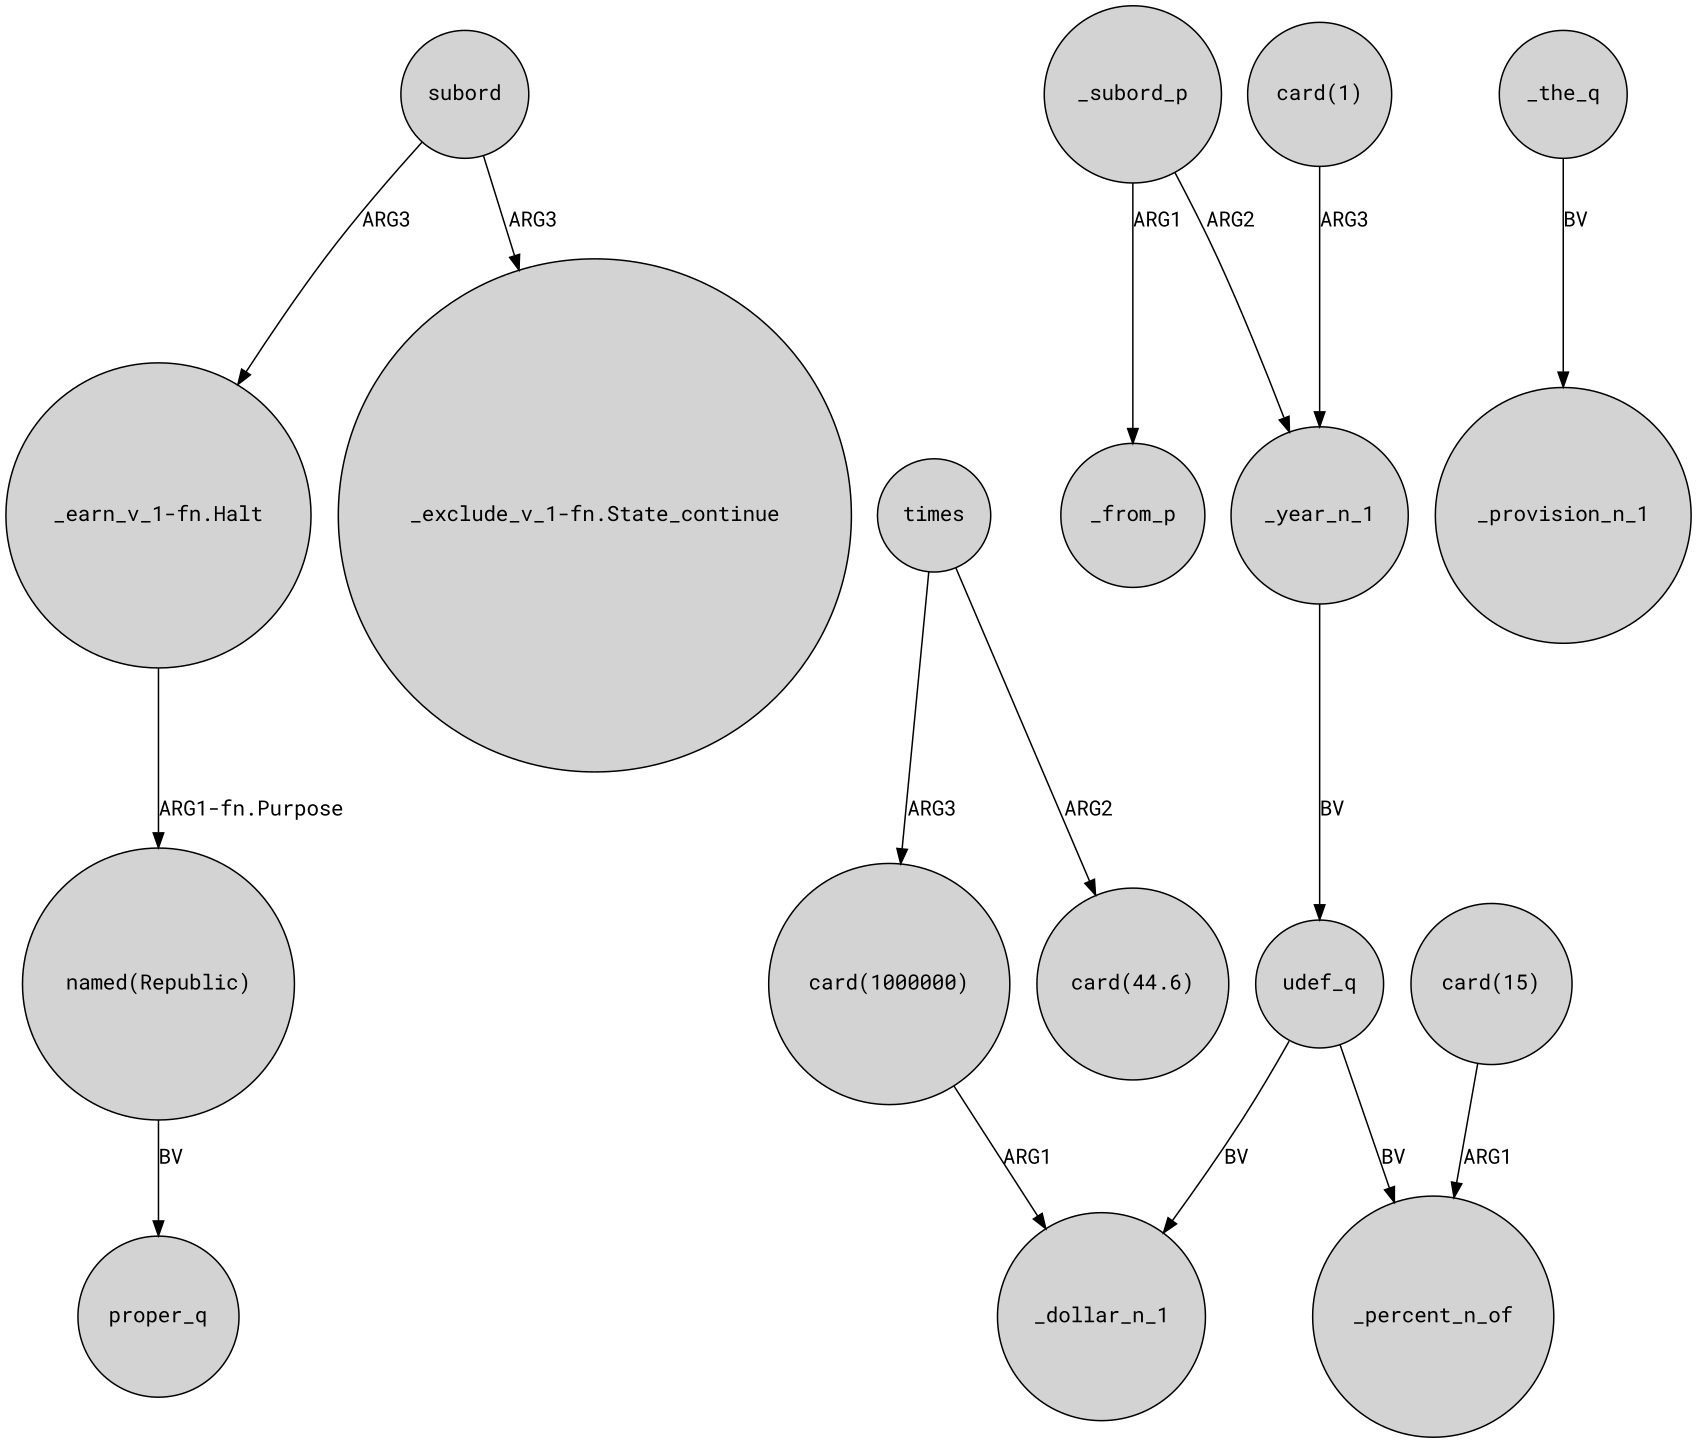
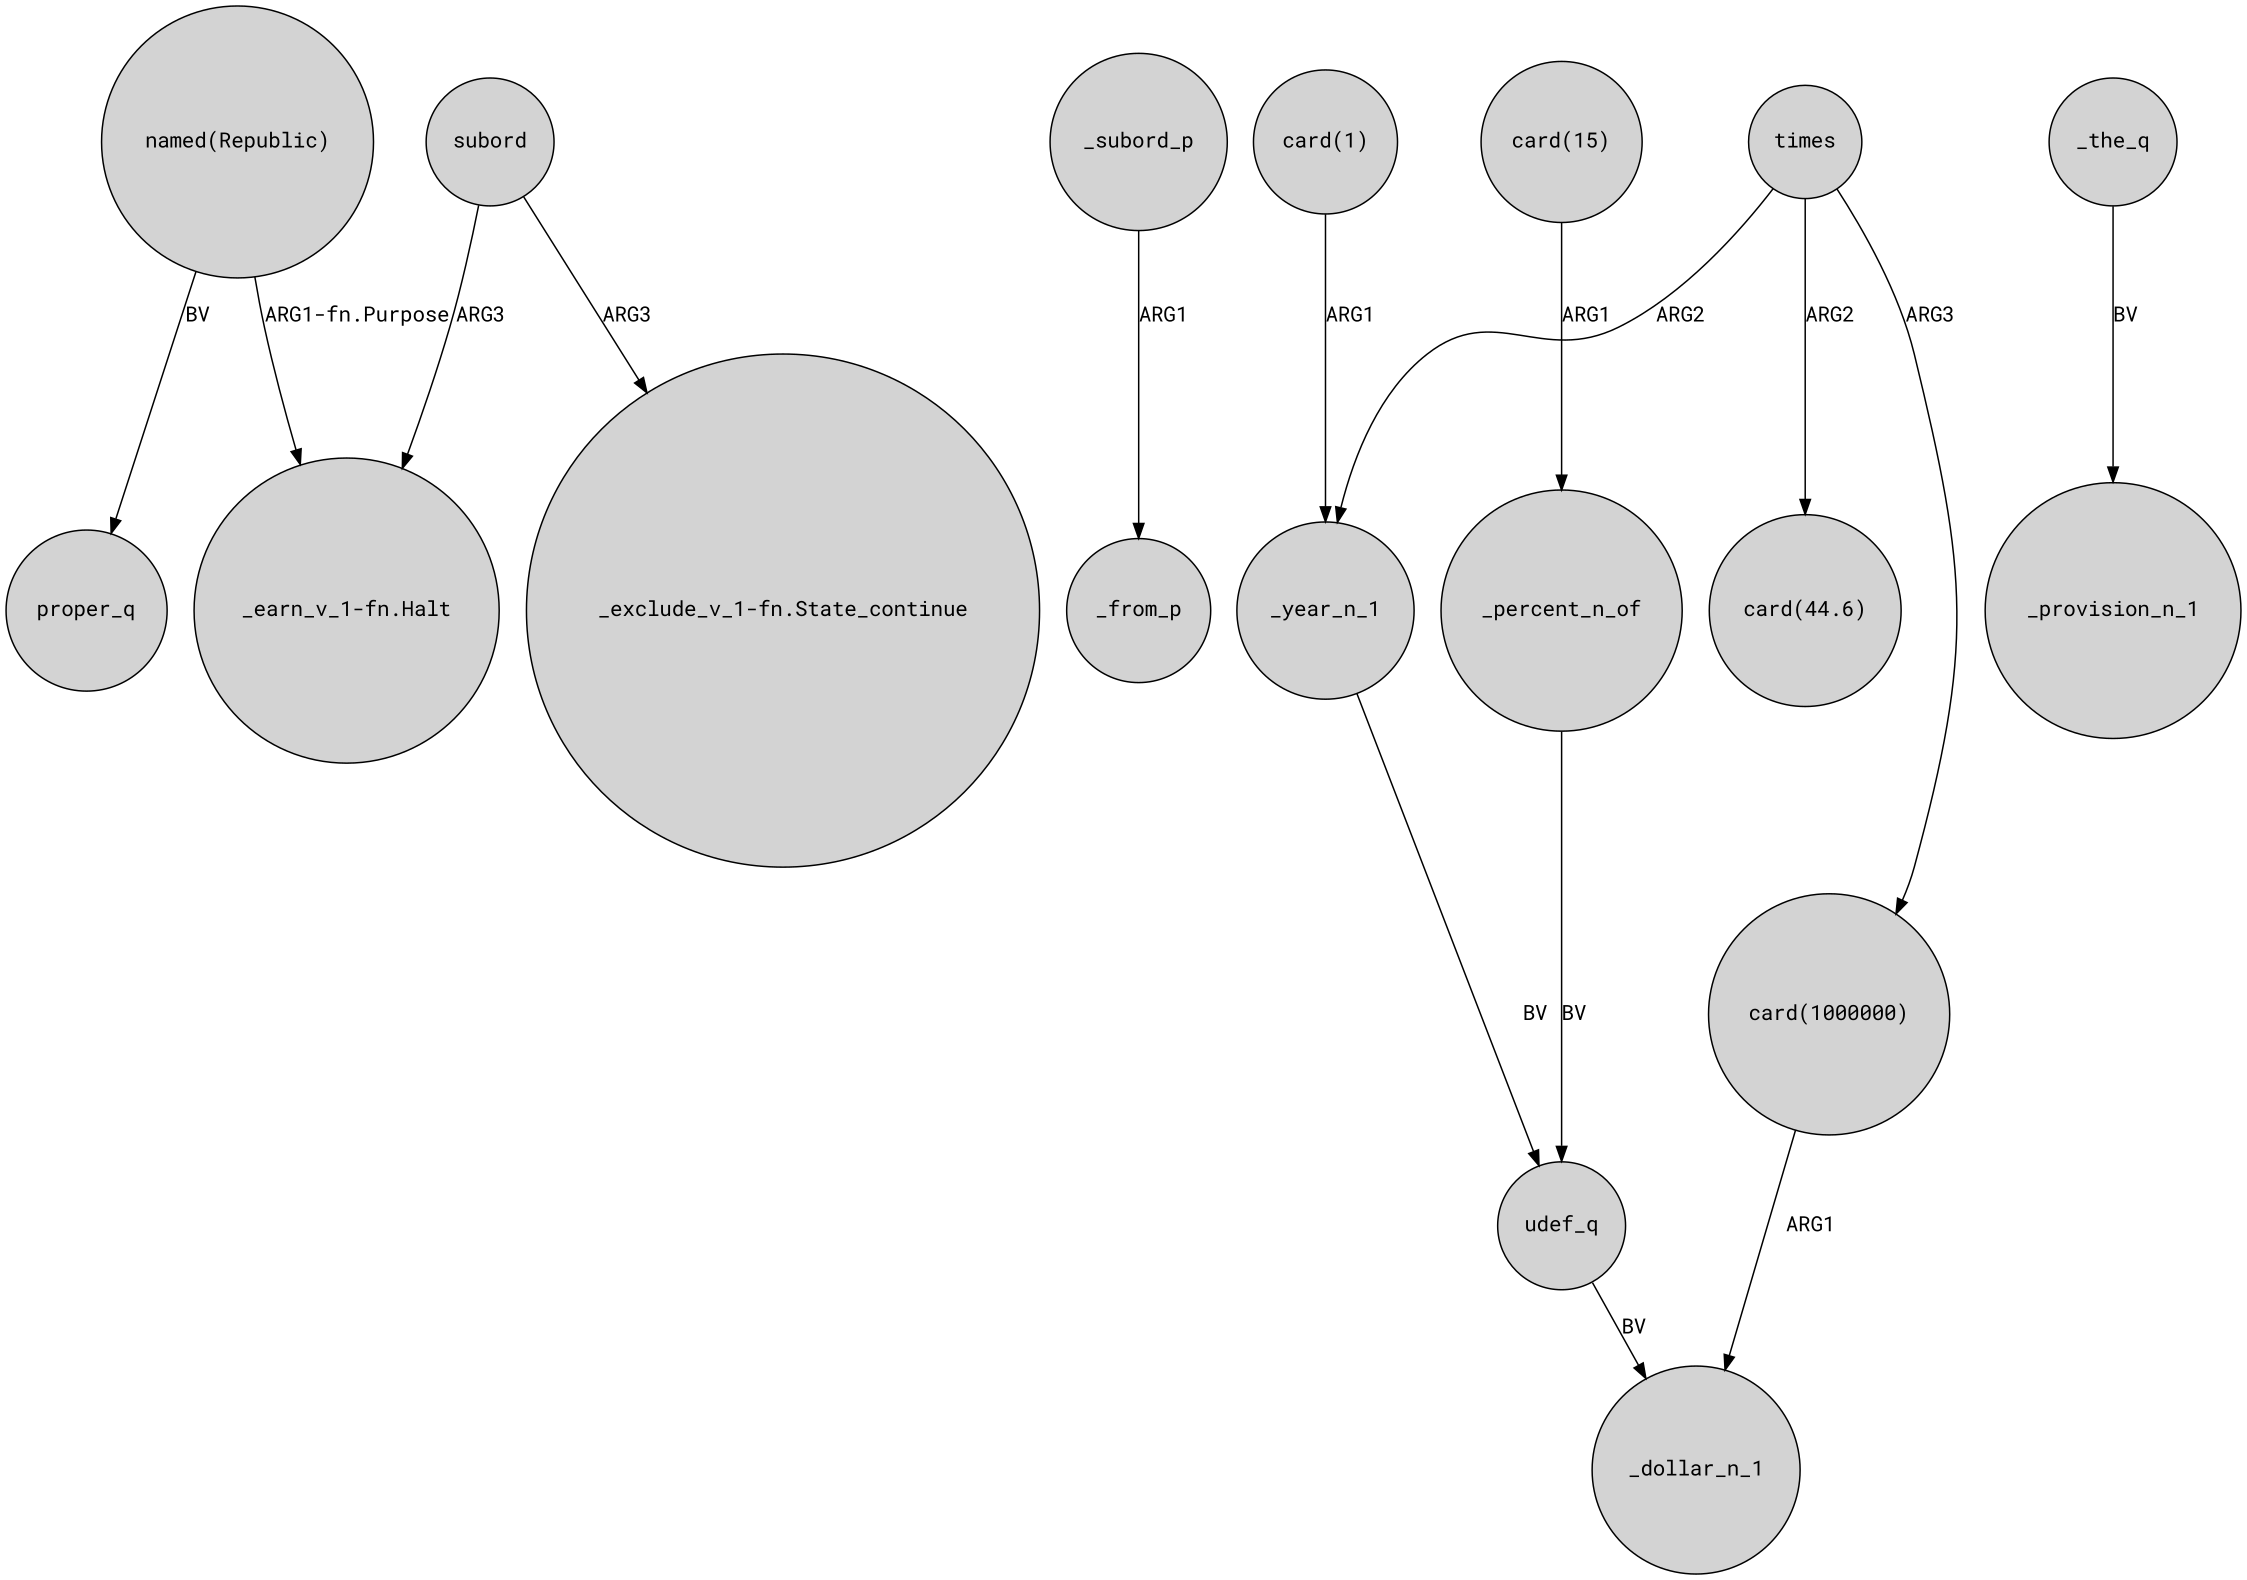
edge "card(1)" -> "_year_n_1": label "ARG3" -> "ARG1"
edge "_subord_p" -> "_year_n_1": now "times" -> "_year_n_1"
edge "_earn_v_1-fn.Halt" -> "named(Republic)": reversed
edge "udef_q" -> "_percent_n_of": reversed
